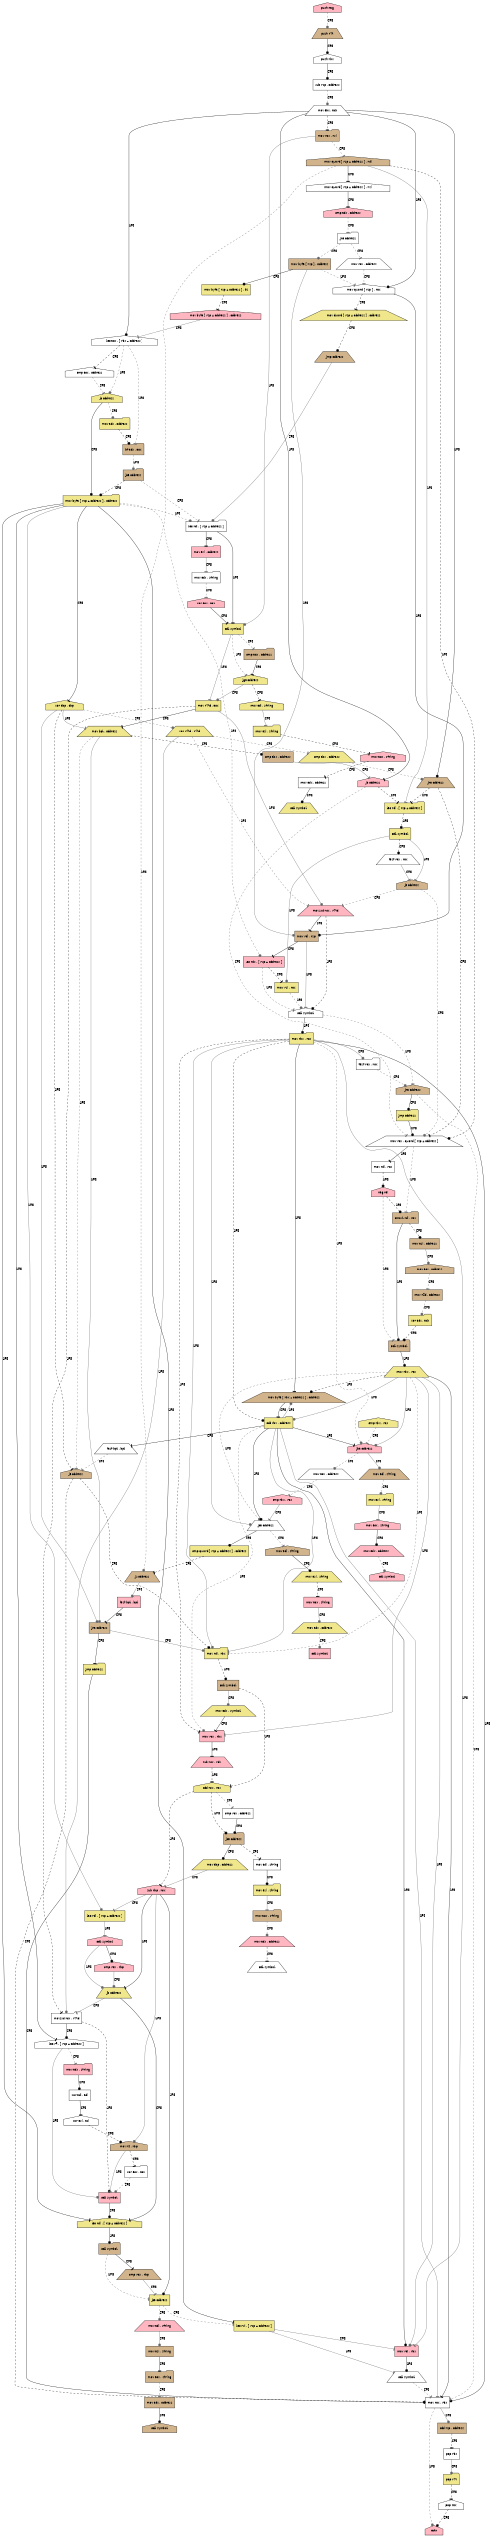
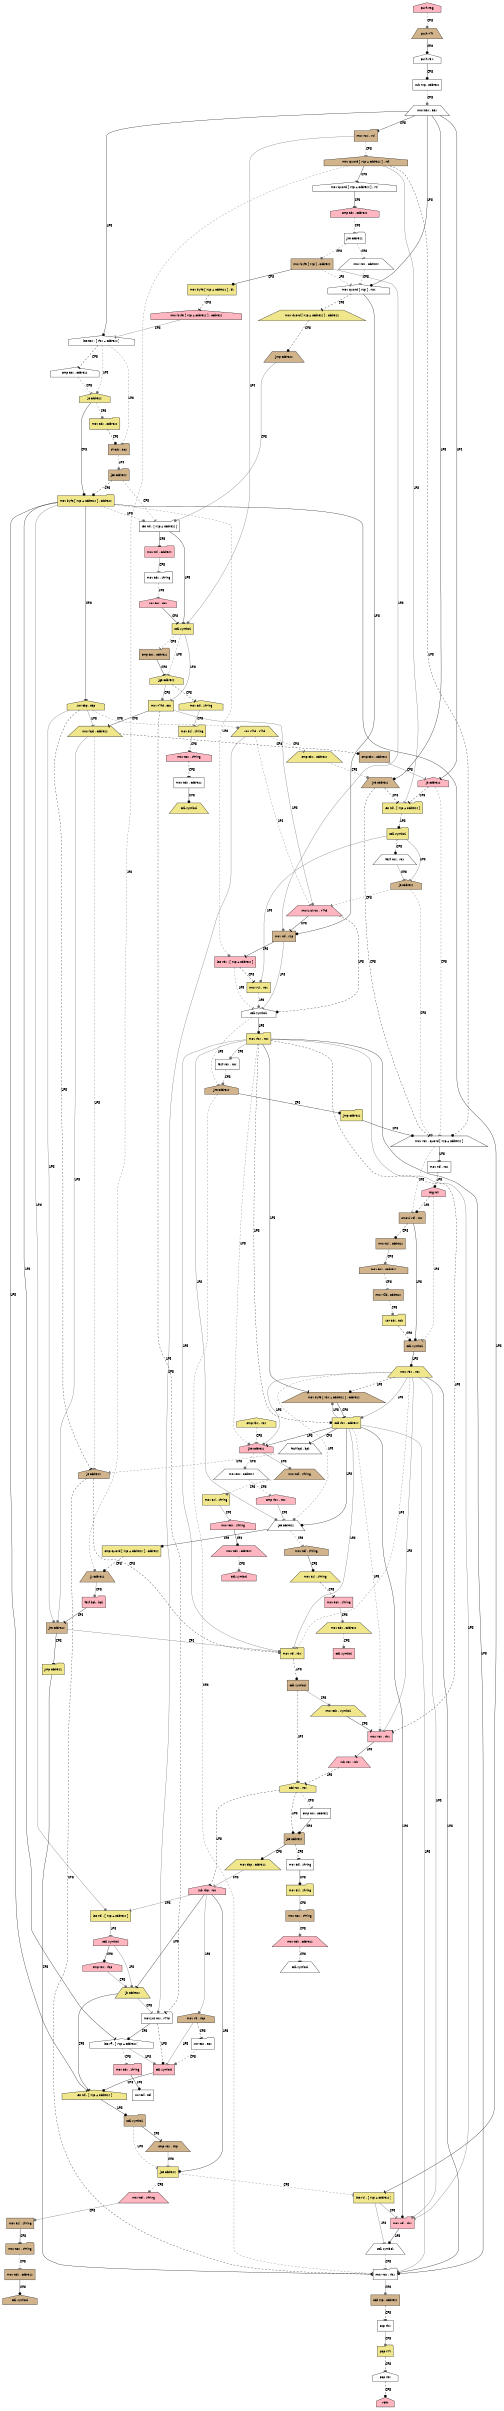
edge "mov ebx , edx" -> "mov rcx , rsi": style dashed -> solid
edge "cmp qword [ rsp + address ] , address" -> "js address": arrowhead tee -> dot
node "xor esi , esi": removed
edge "mov rax , rbx" -> "retn": removed, label "DFG"
